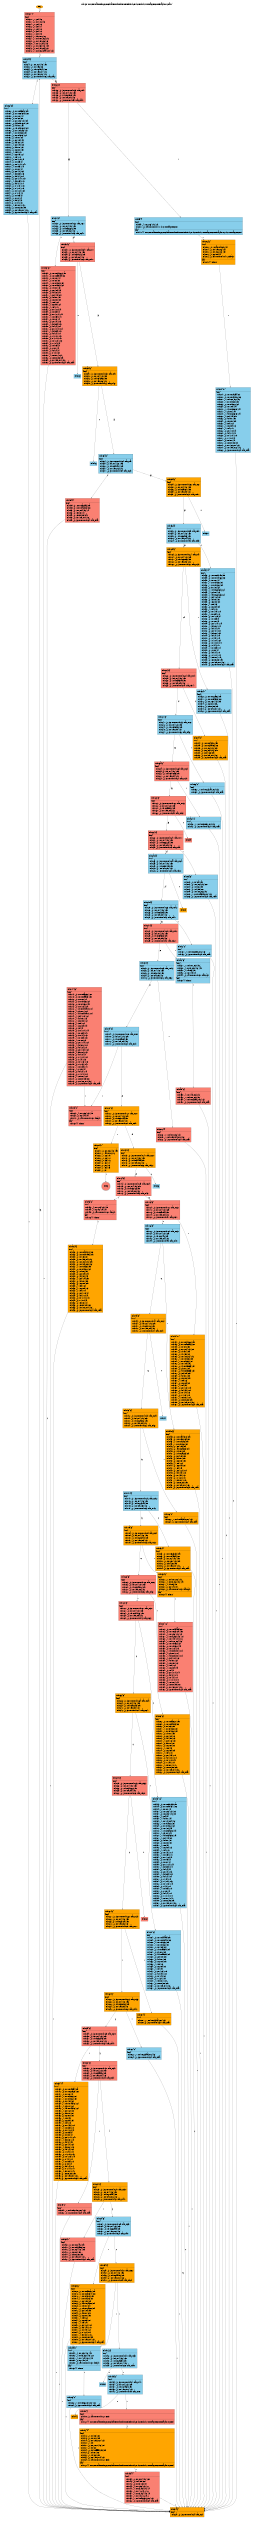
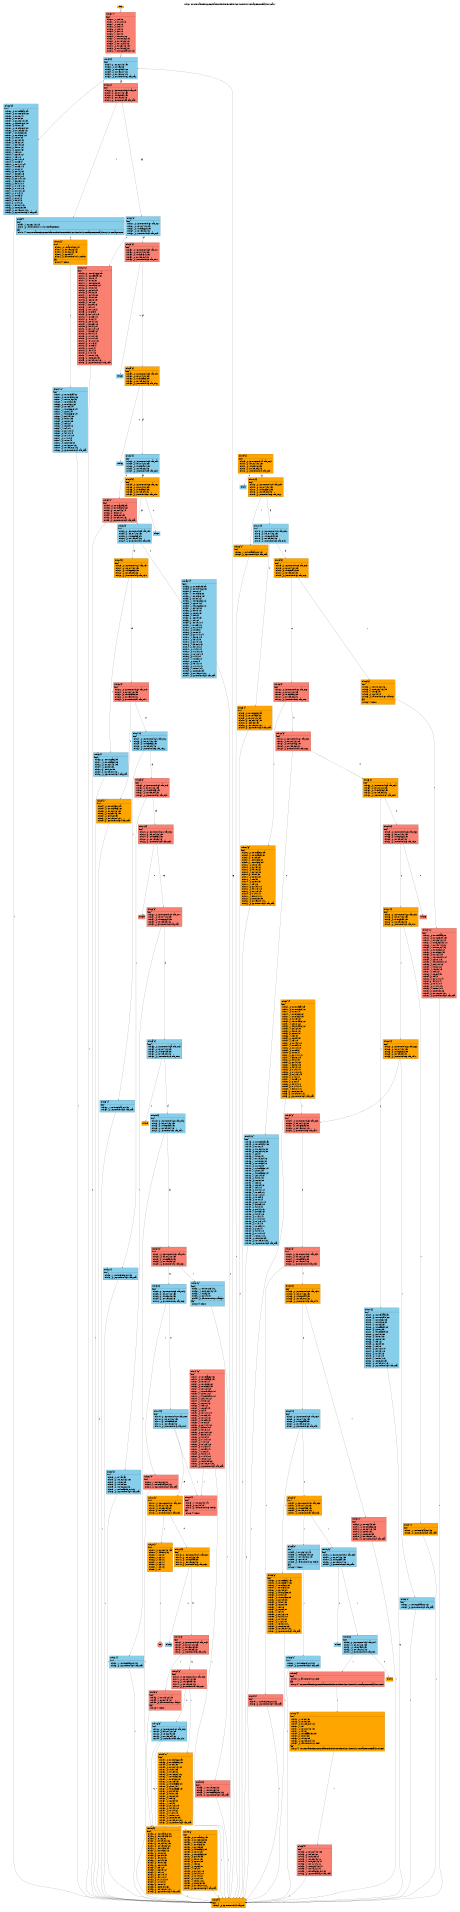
node "Desktop": label "Desktop" -> "Exit"
edge "0x401786 [25]" -> "0x40179f [25]": now "0x401786 [25]" -> "0x401a03 [93]"
edge "0x401899 [25]" -> "0x401f6d [144]": reversed
